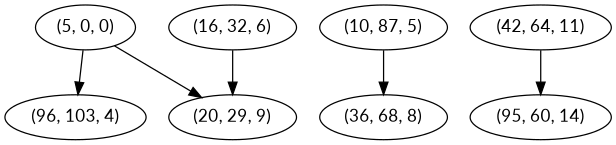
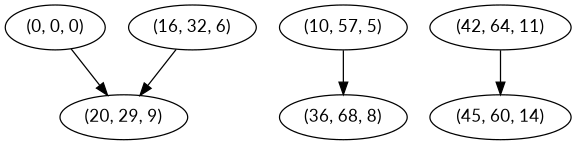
node "(5, 0, 0)": label "(5, 0, 0)" -> "(0, 0, 0)"
node "(10, 87, 5)": label "(10, 87, 5)" -> "(10, 57, 5)"
node "(96, 103, 4)": removed
node "(95, 60, 14)": label "(95, 60, 14)" -> "(45, 60, 14)"
